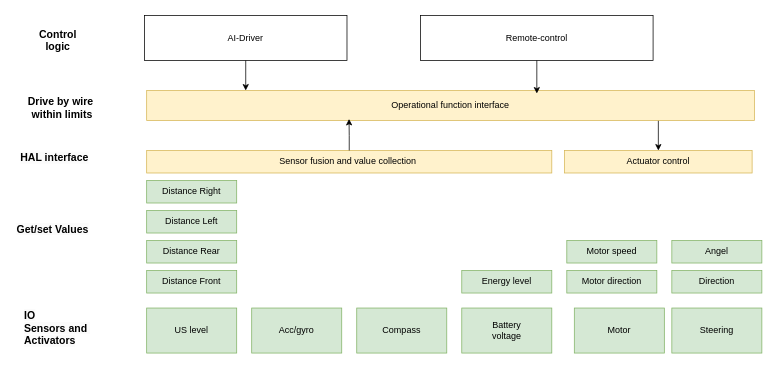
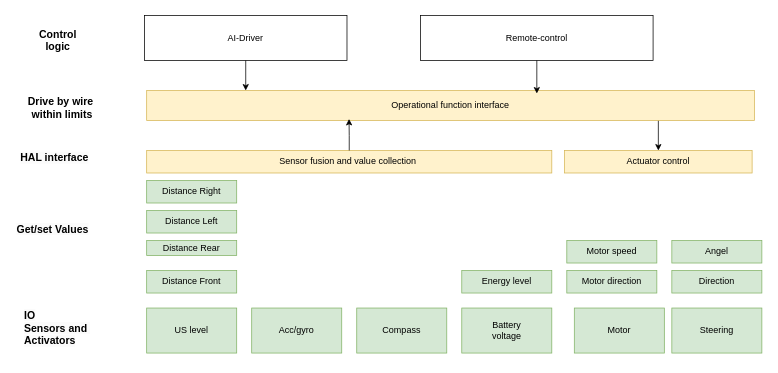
node "Distance Rear": size 90x23 -> 90x15
